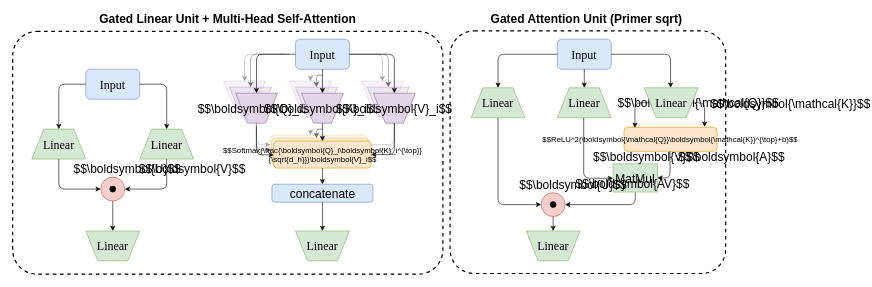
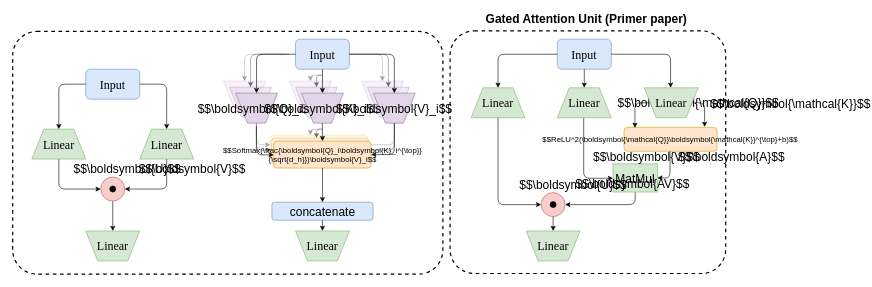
node "Gated Linear Unit + Multi-Head Self-Attention": removed
node "Gated Attention Unit (Primer sqrt)": label "Gated Attention Unit (Primer sqrt)" -> "Gated Attention Unit (Primer paper)"
node "concatenate": moved (323, 194) -> (323, 212)
